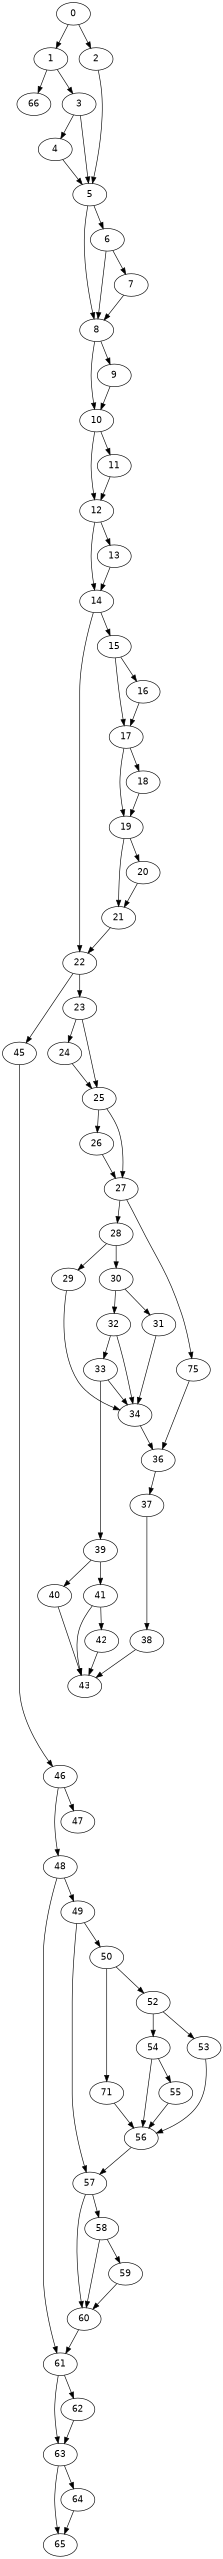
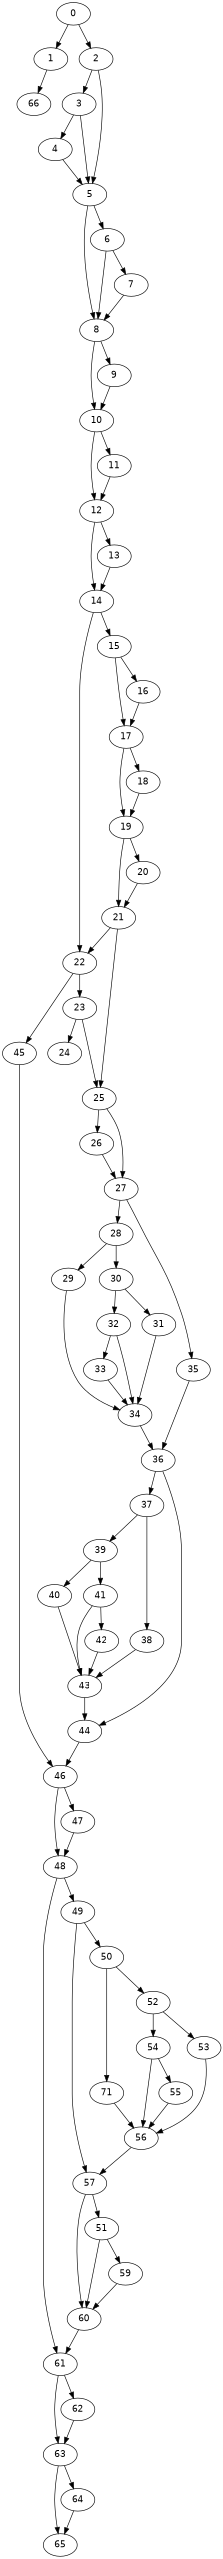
edge "1" -> "3": now "2" -> "3"
edge "24" -> "25": now "21" -> "25"
node "75": label "75" -> "35"
edge "33" -> "39": now "37" -> "39"
node "44": added
edge "47" -> "48": added
node "58": label "58" -> "51"
